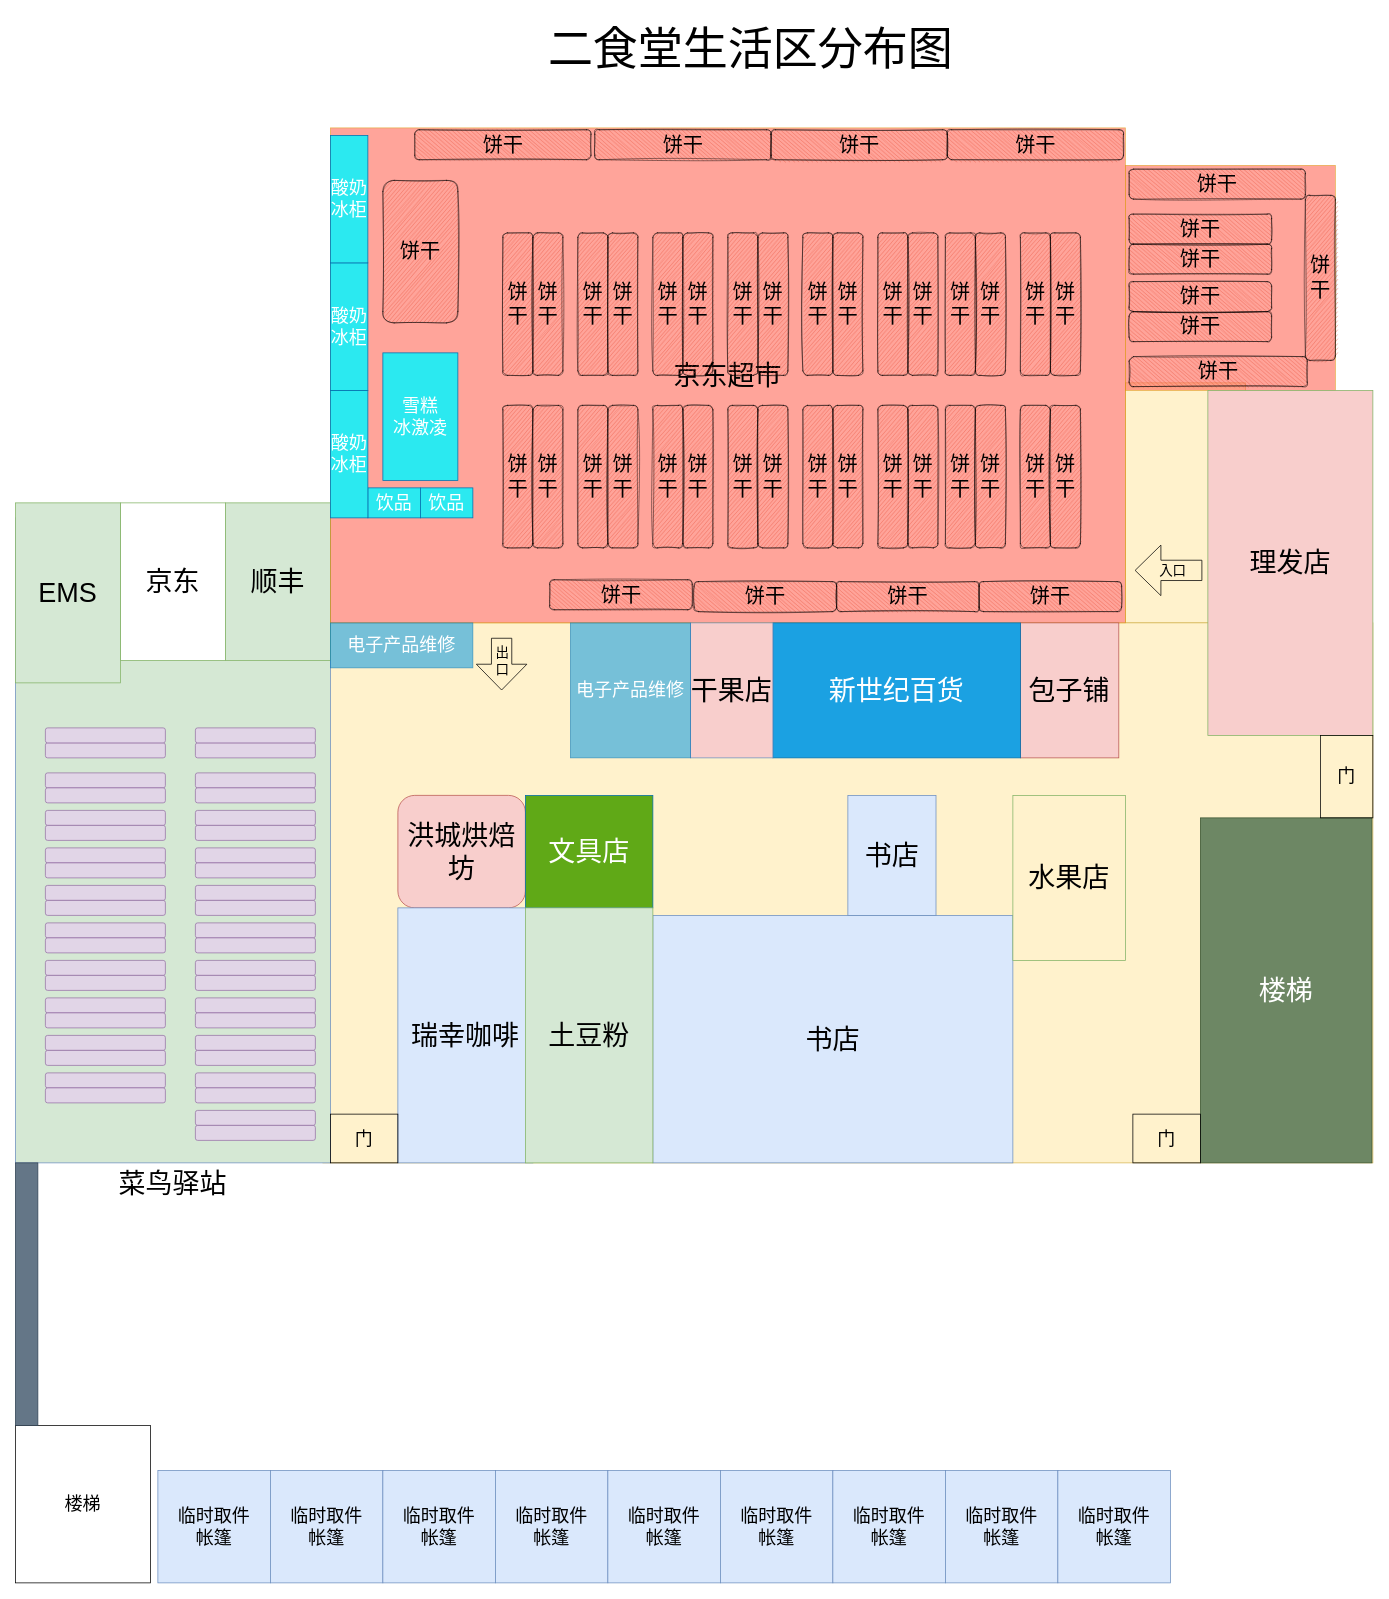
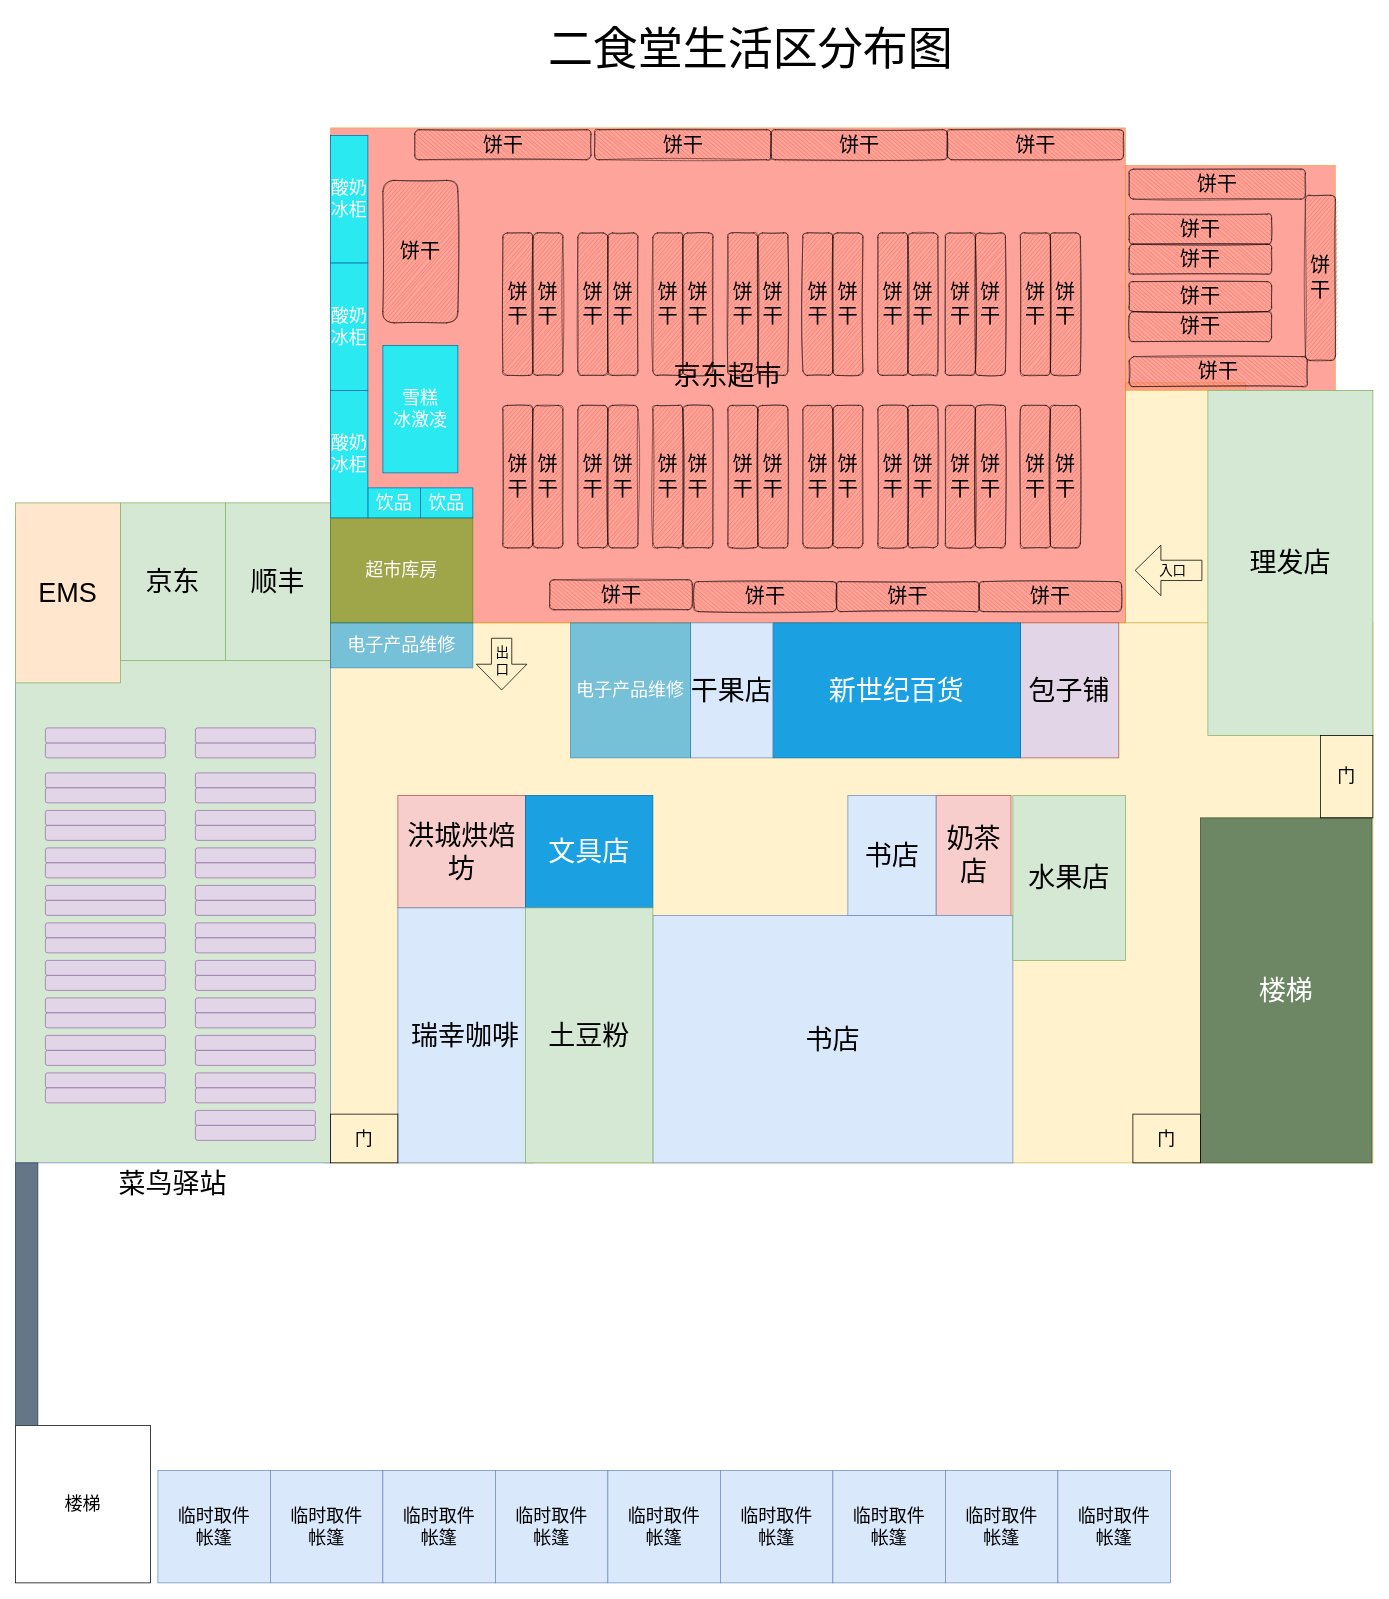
node "雪糕冰激凌": moved (420, 417) -> (420, 409)
node "理发店": fillcolor #f8cecc -> #d5e8d4
node "超市库房": added
node "京东": fillcolor #ffffff -> #d5e8d4
node "EMS": fillcolor #d5e8d4 -> #ffe6cc
node "干果店": fillcolor #f8cecc -> #dae8fc
node "包子铺": fillcolor #f8cecc -> #e1d5e7
node "洪城烘焙坊": shape rounded rectangle -> rectangle
node "文具店": fillcolor #60a917 -> #1ba1e2
node "奶茶店": added
node "水果店": fillcolor #fff2cc -> #d5e8d4
